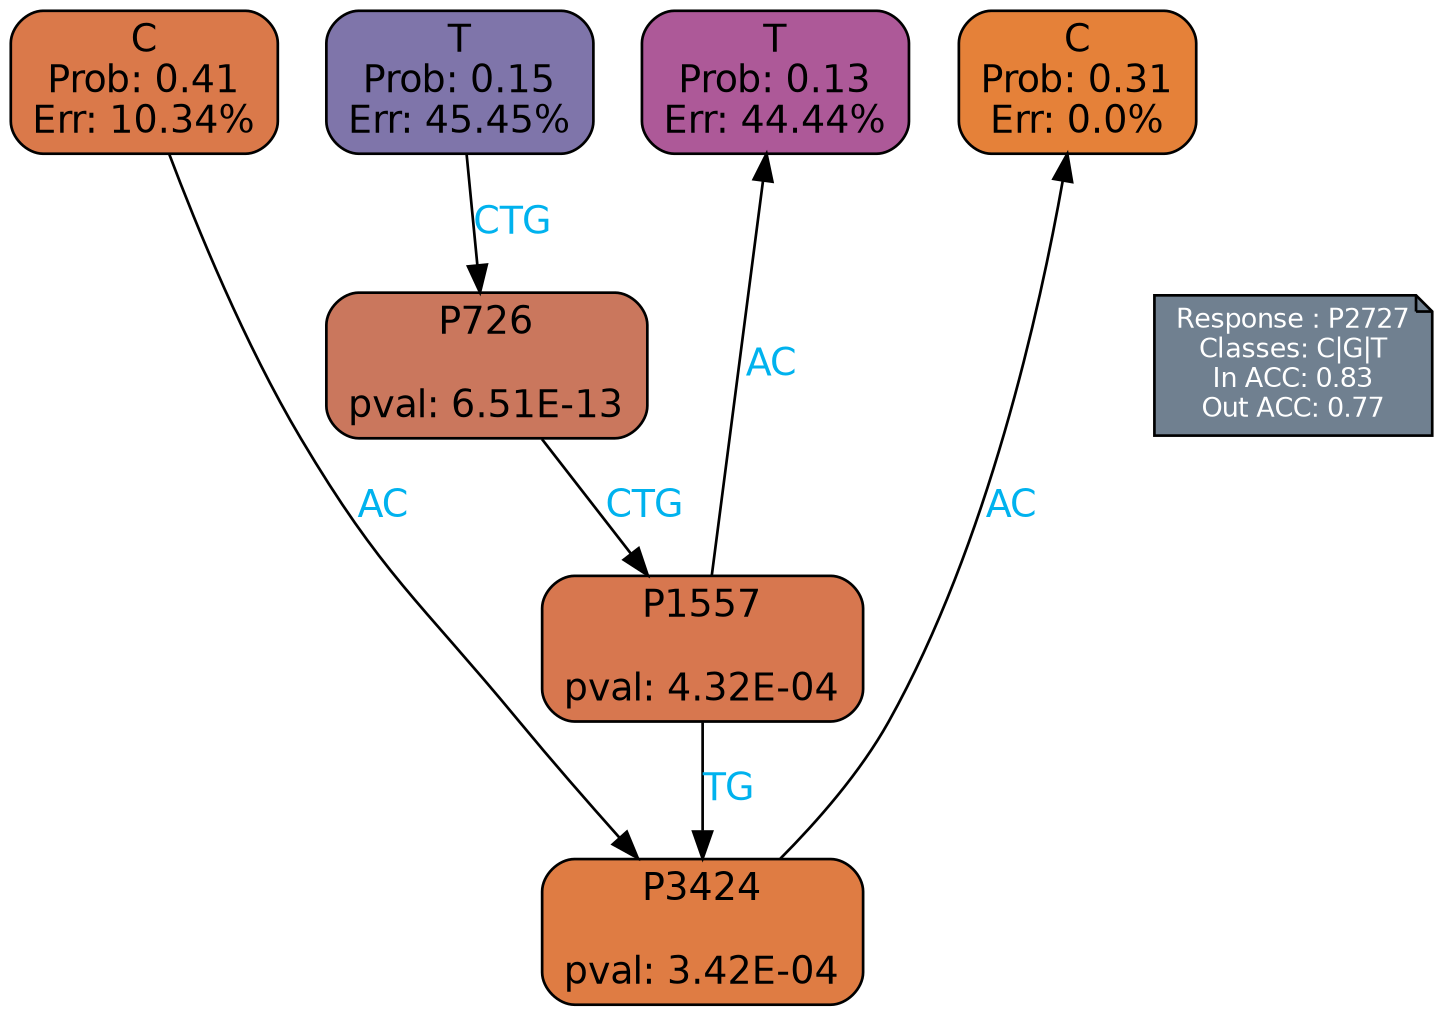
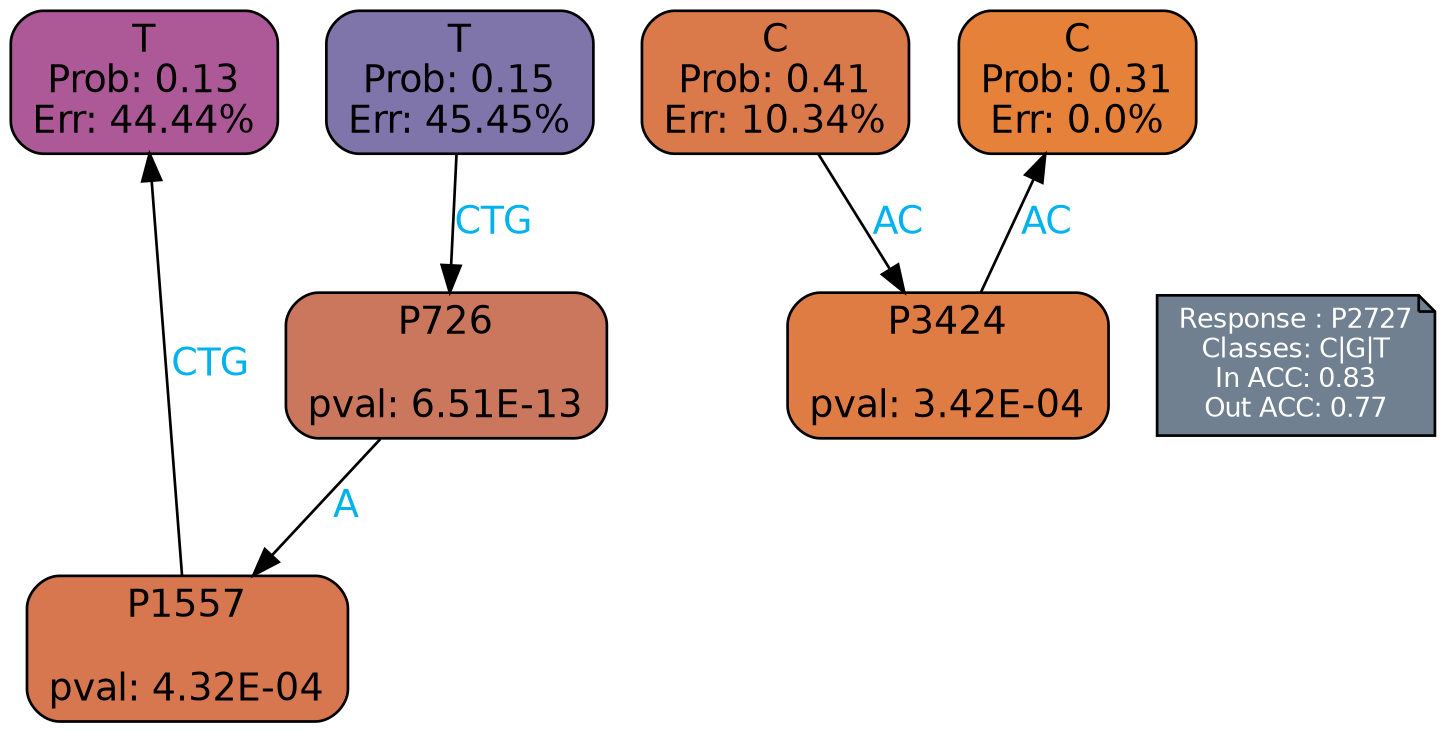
edge "P1557 pval: 4.32E-04" -> "T Prob: 0.13 Err: 44.44%": label "AC" -> "CTG"
edge "P726 pval: 6.51E-13" -> "P1557 pval: 4.32E-04": label "CTG" -> "A"
edge "P1557 pval: 4.32E-04" -> "P3424 pval: 3.42E-04": removed, label "TG"
